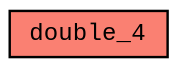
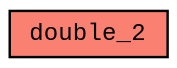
node "double_4": label "double_4" -> "double_2"
